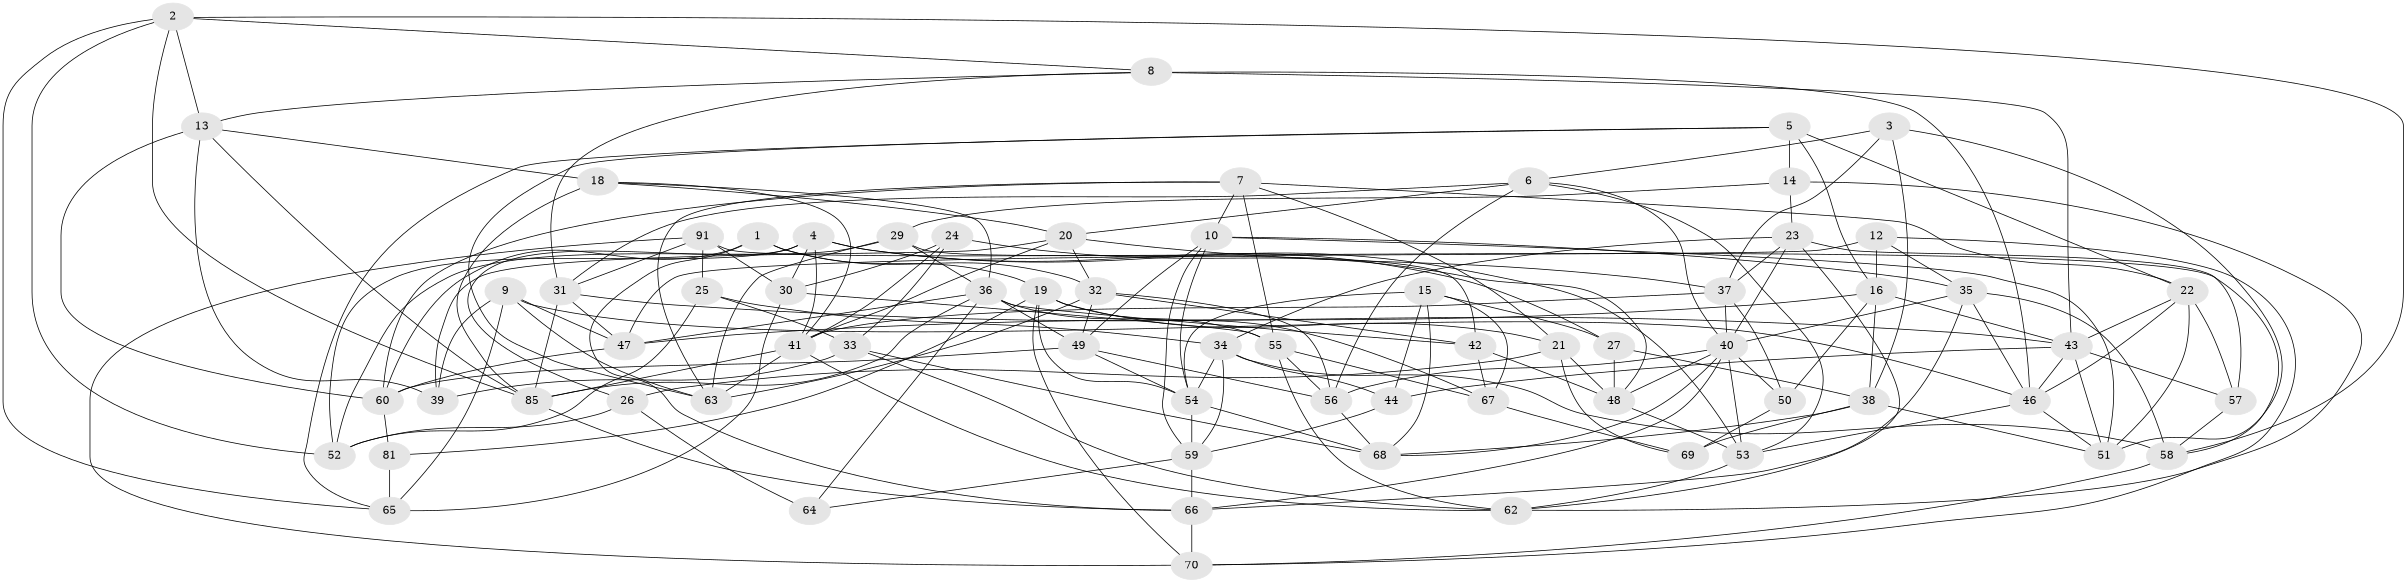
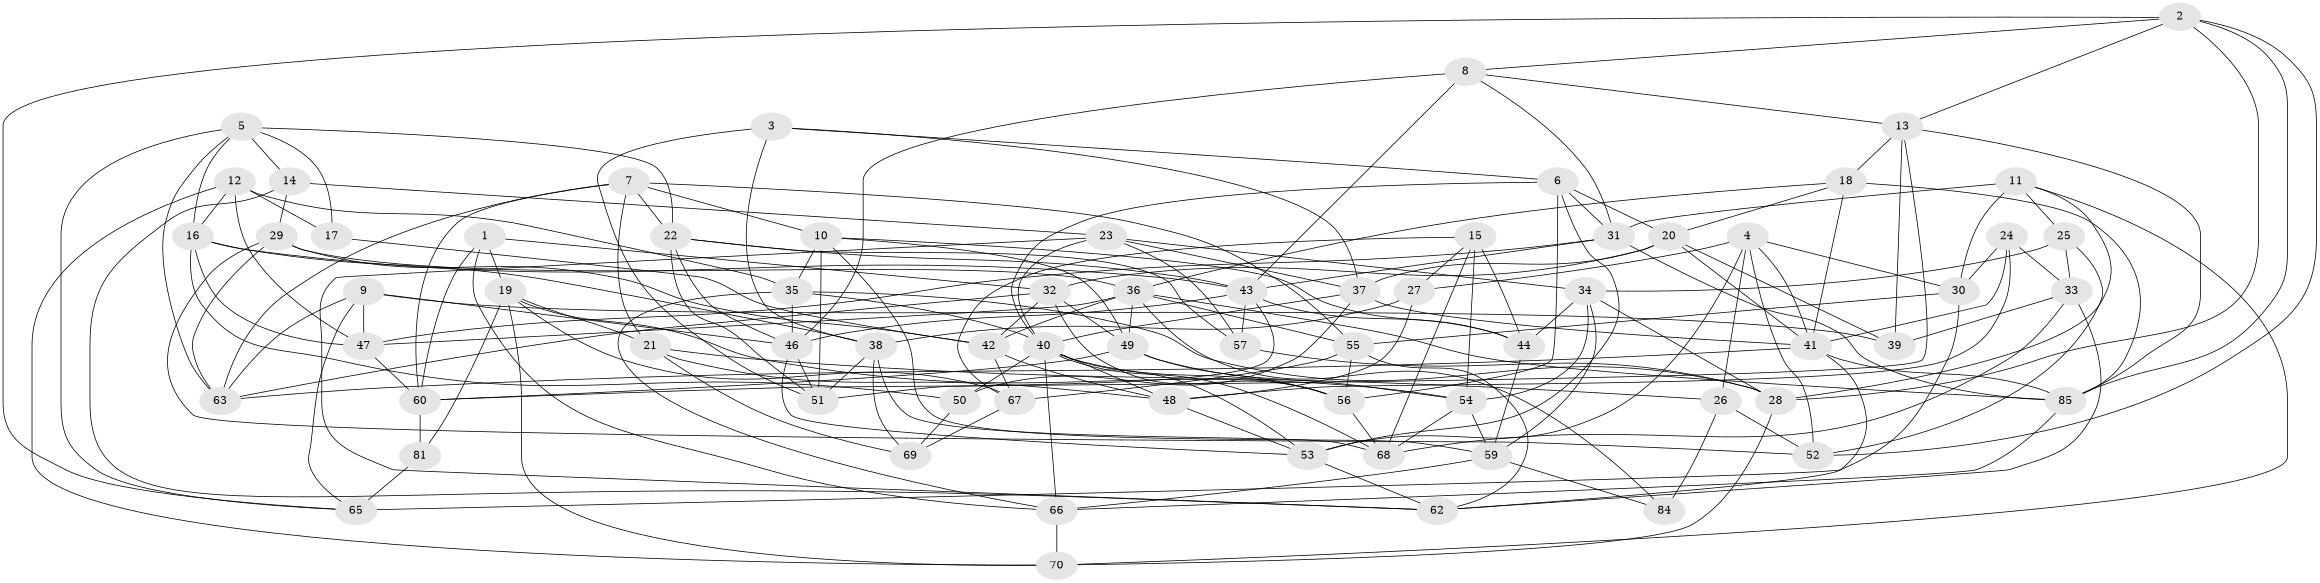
node "17": added
node "91": label "91" -> "11"
edge "10" -- "54": now "10" -- "44"
node "58": label "58" -> "28"
node "64": label "64" -> "84"
